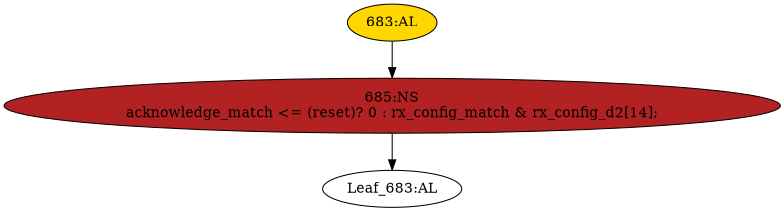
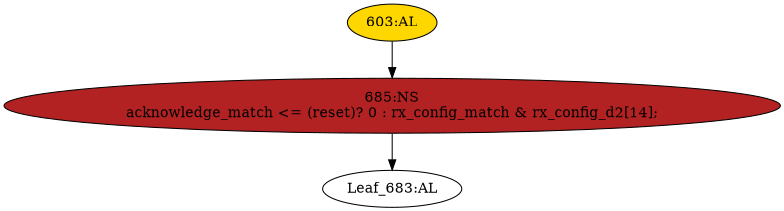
node "683:AL": label "683:AL" -> "603:AL"
